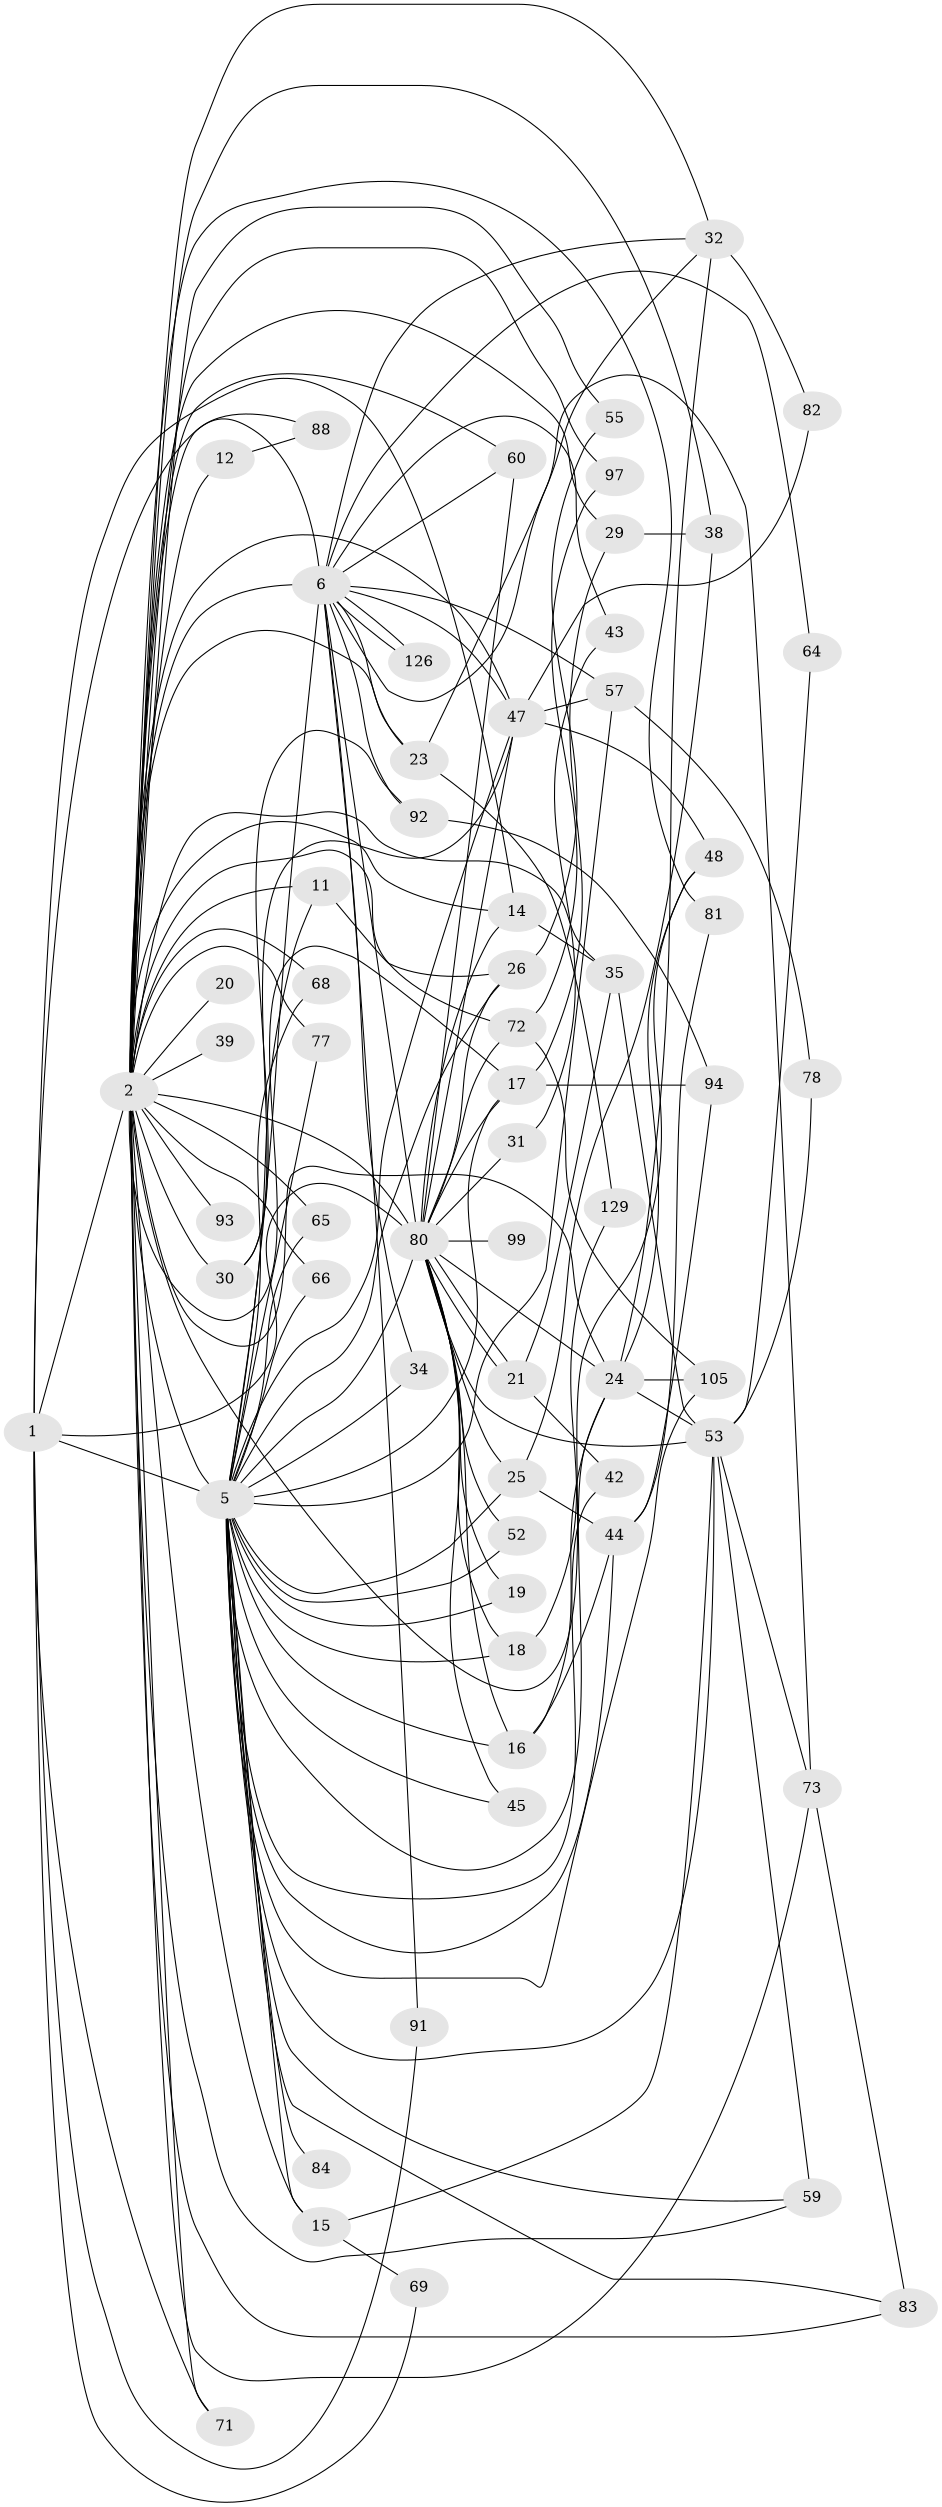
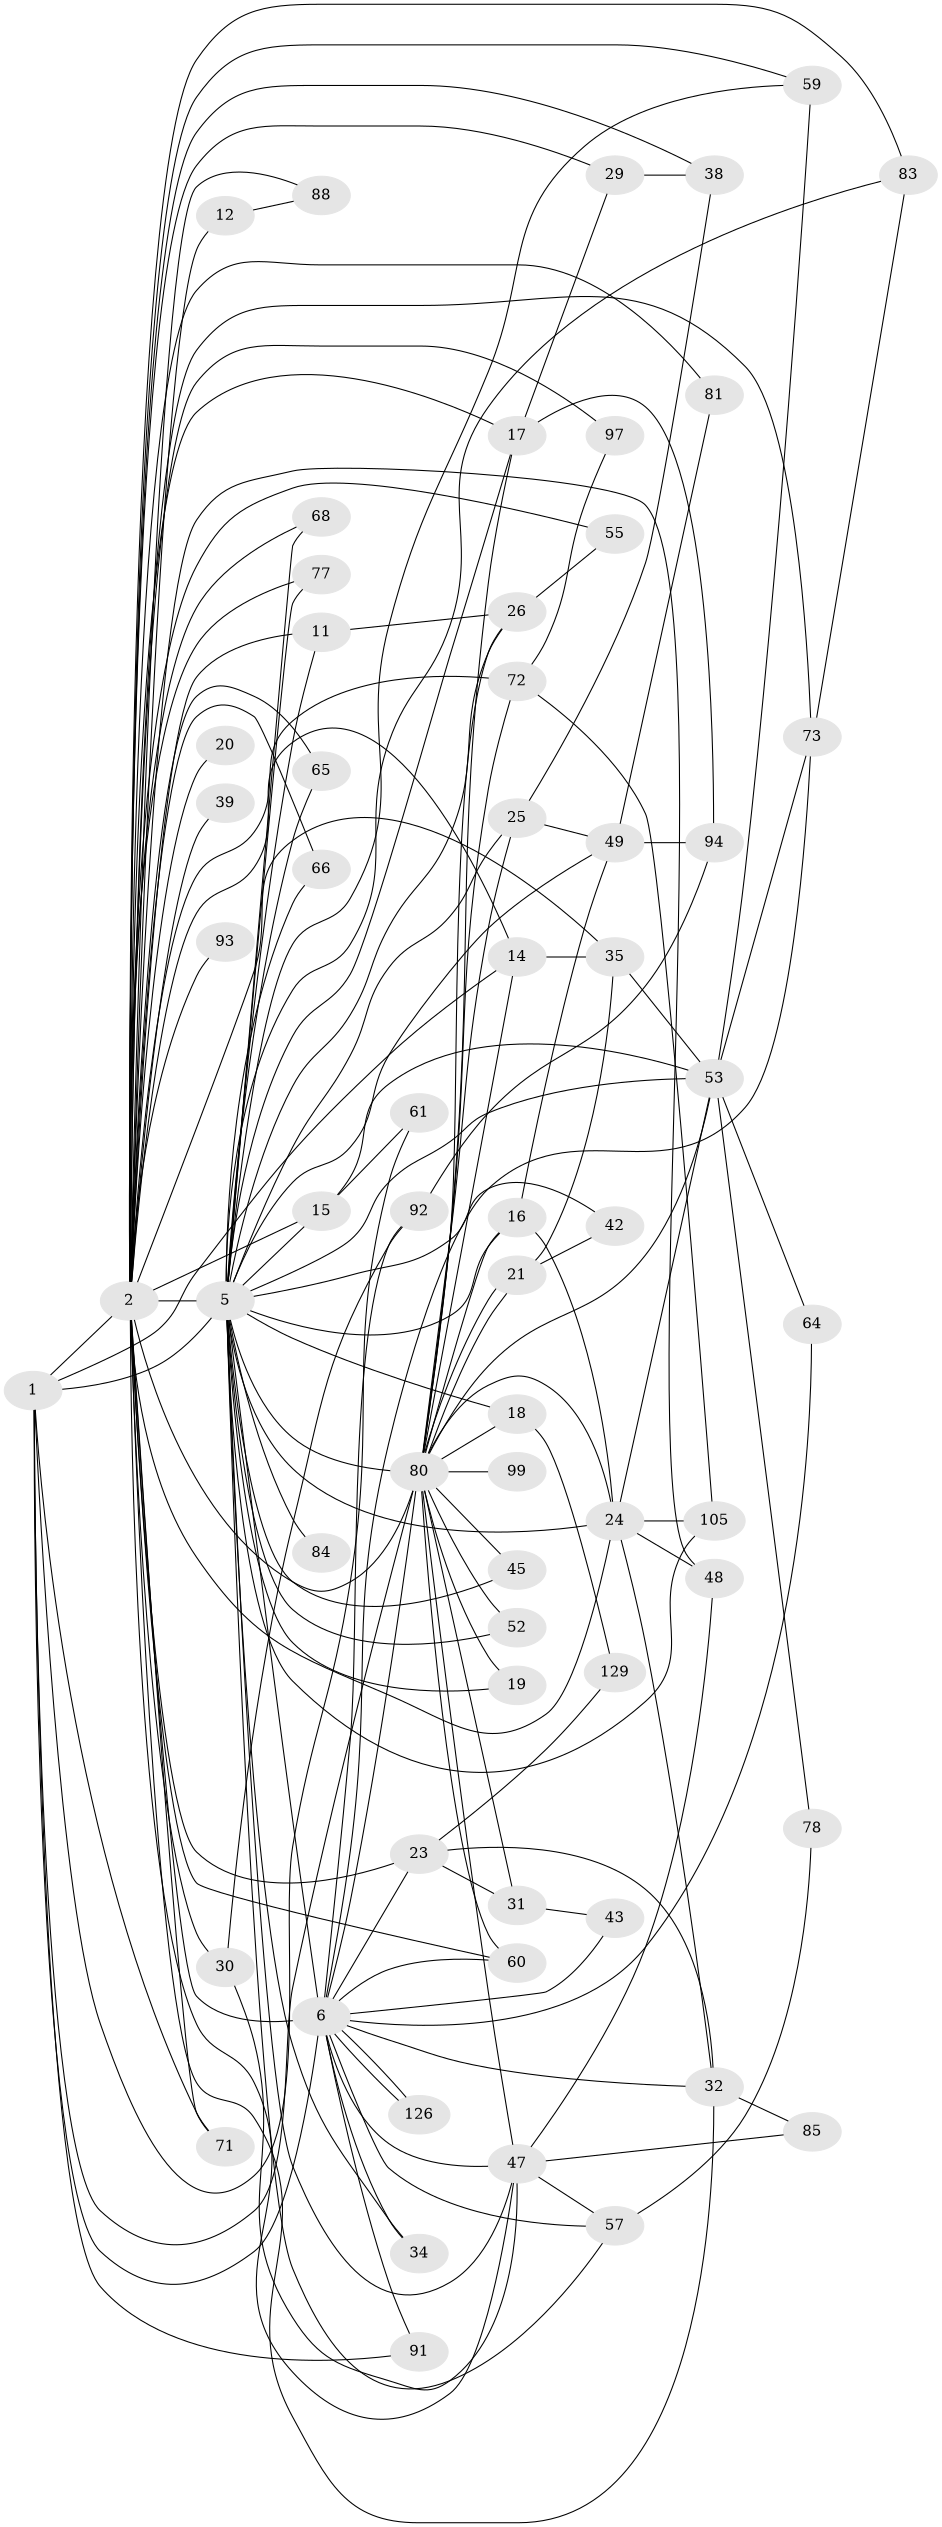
node "82": label "82" -> "85"
node "44": label "44" -> "49"
edge "23" -- "31": added
node "69": label "69" -> "61"
